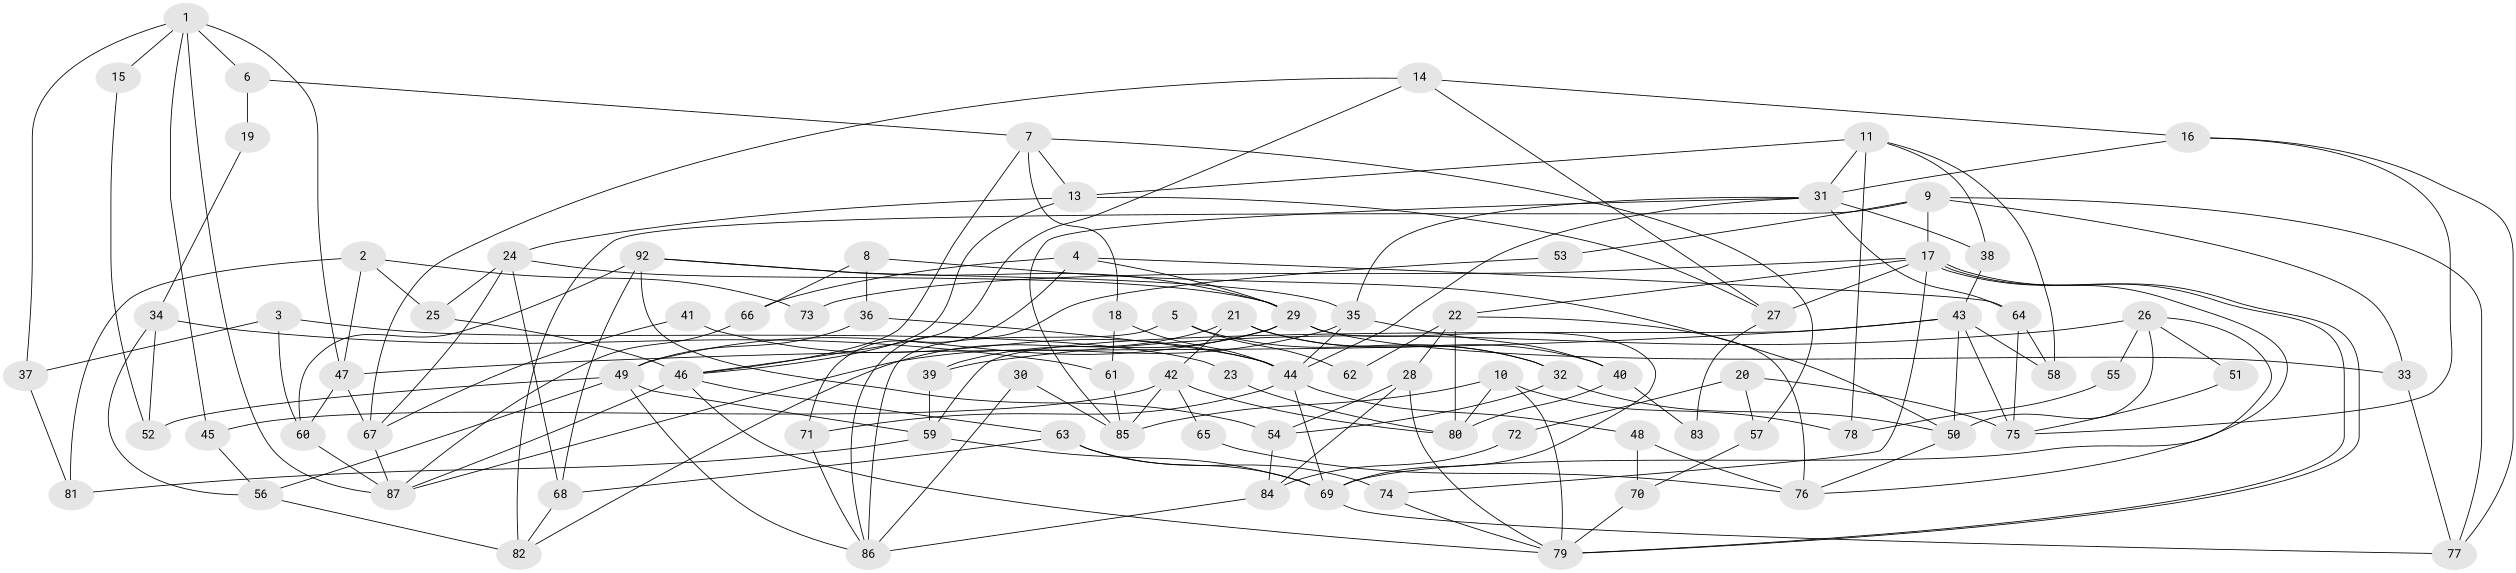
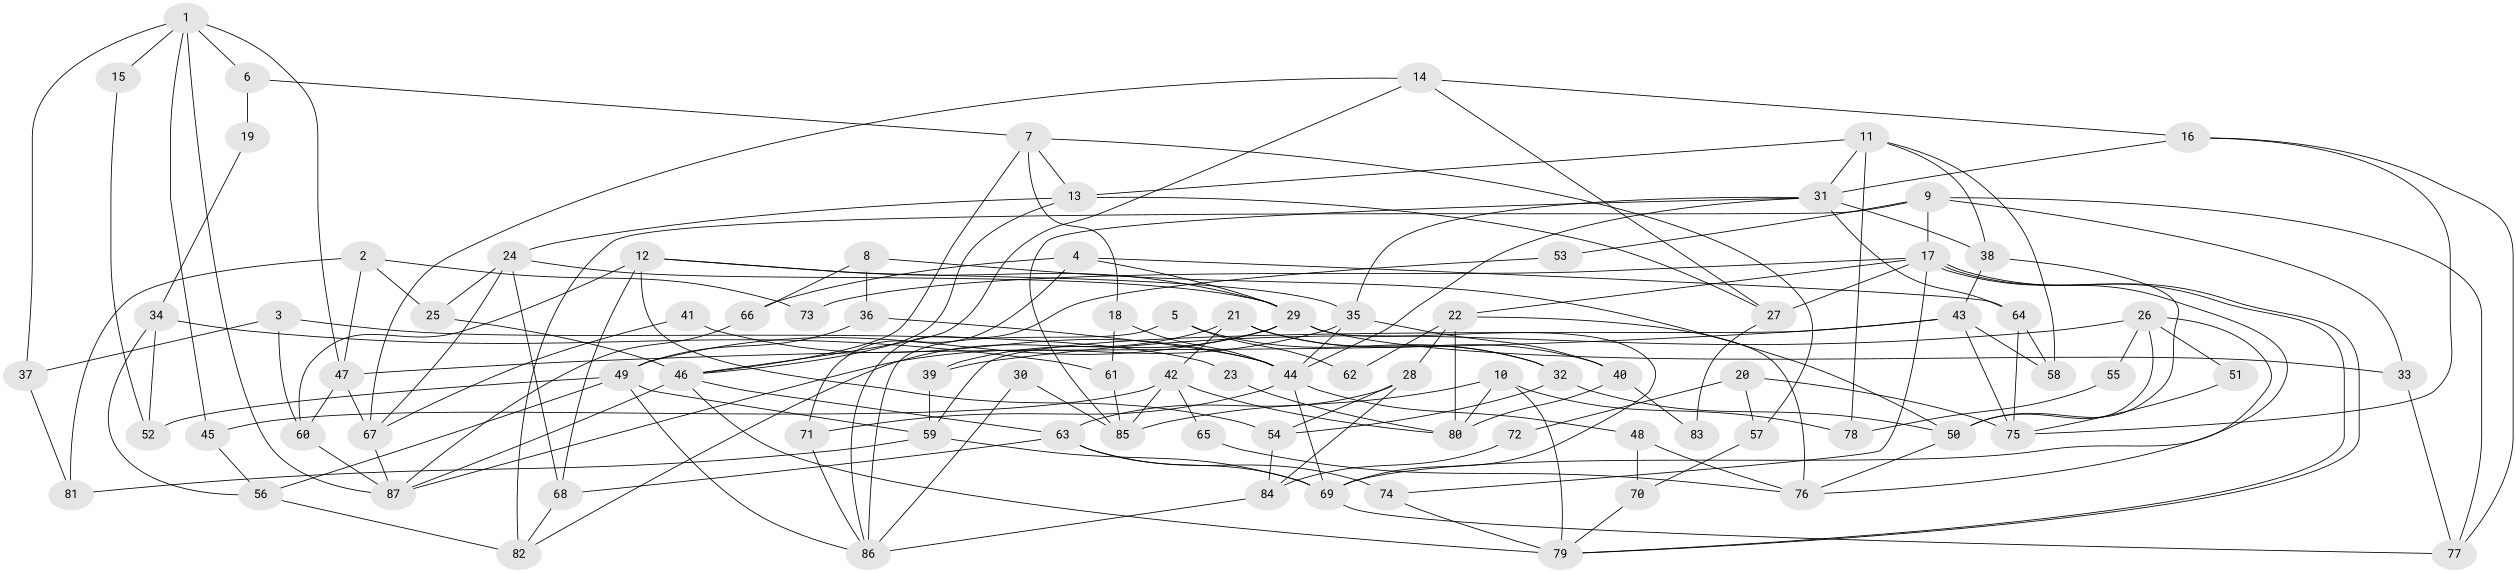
node "92": label "92" -> "12"
edge "43" -- "50": now "38" -- "50"
edge "28" -- "79": now "28" -- "63"
